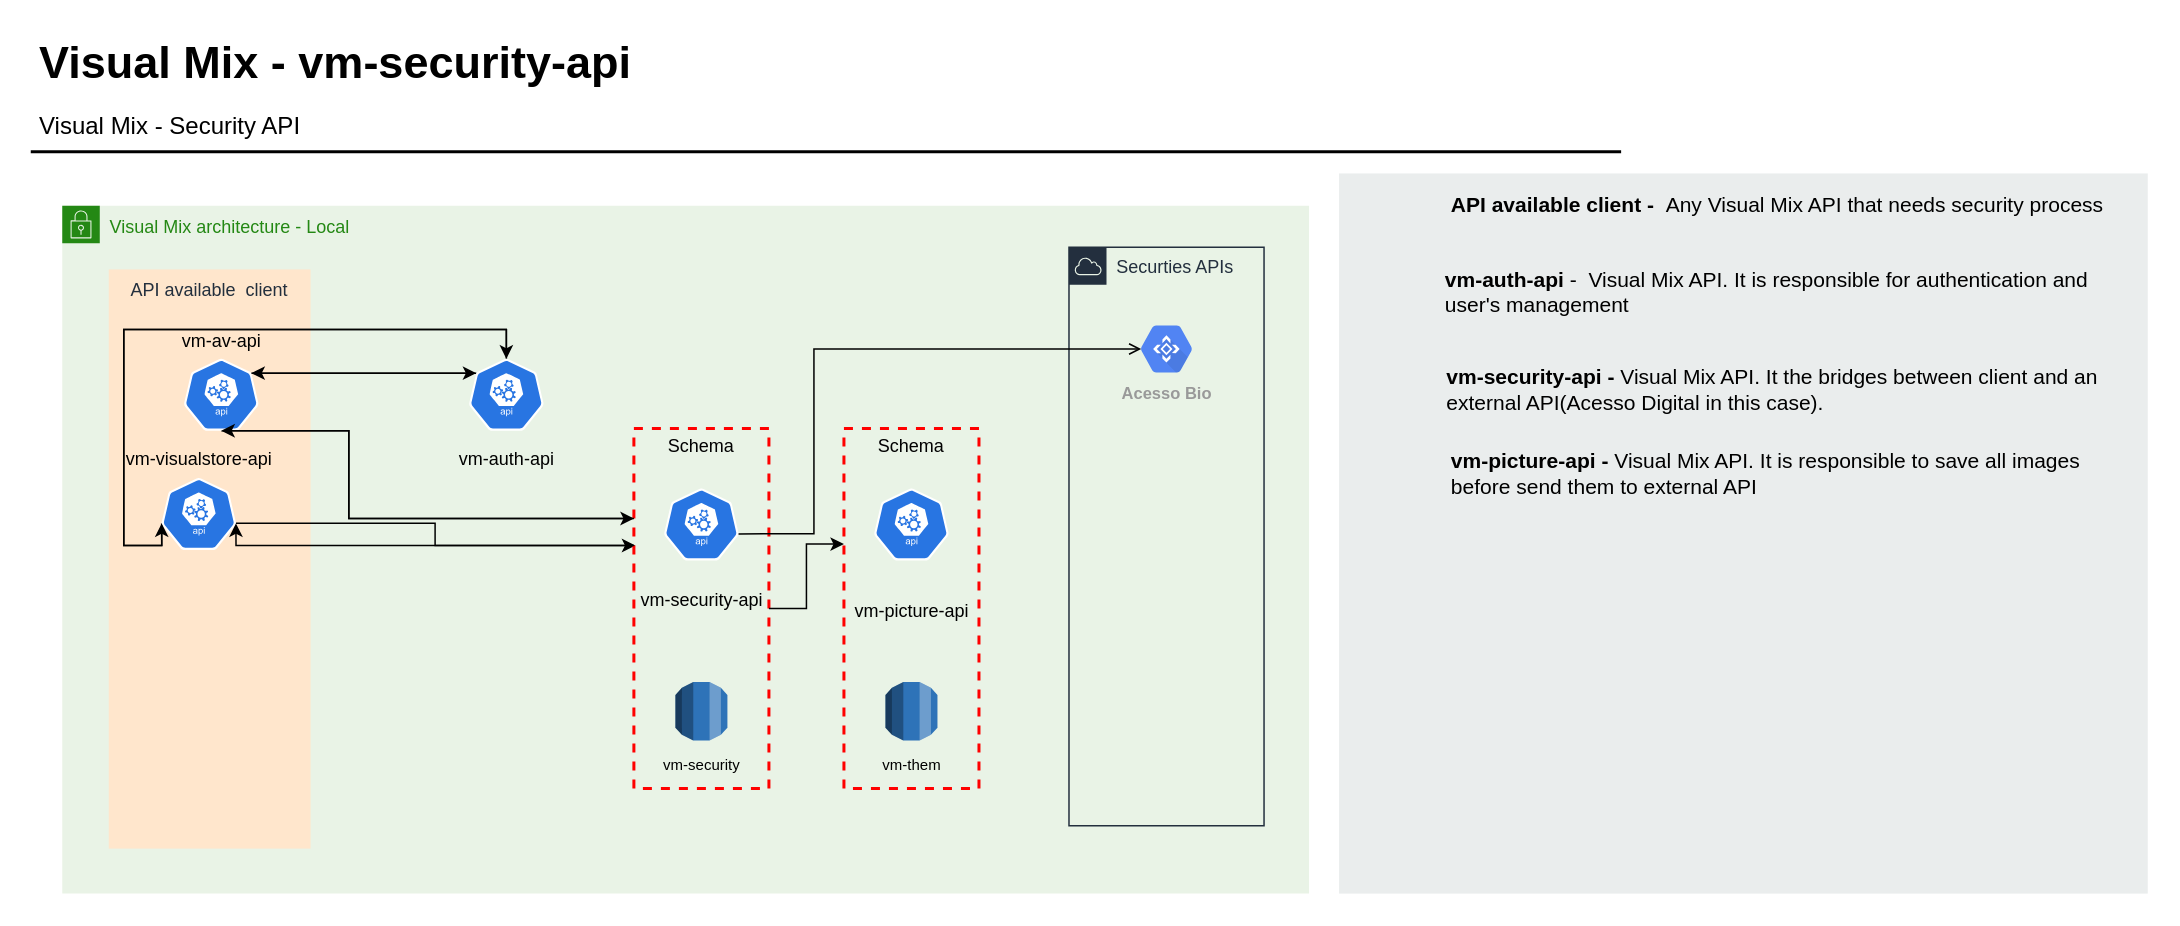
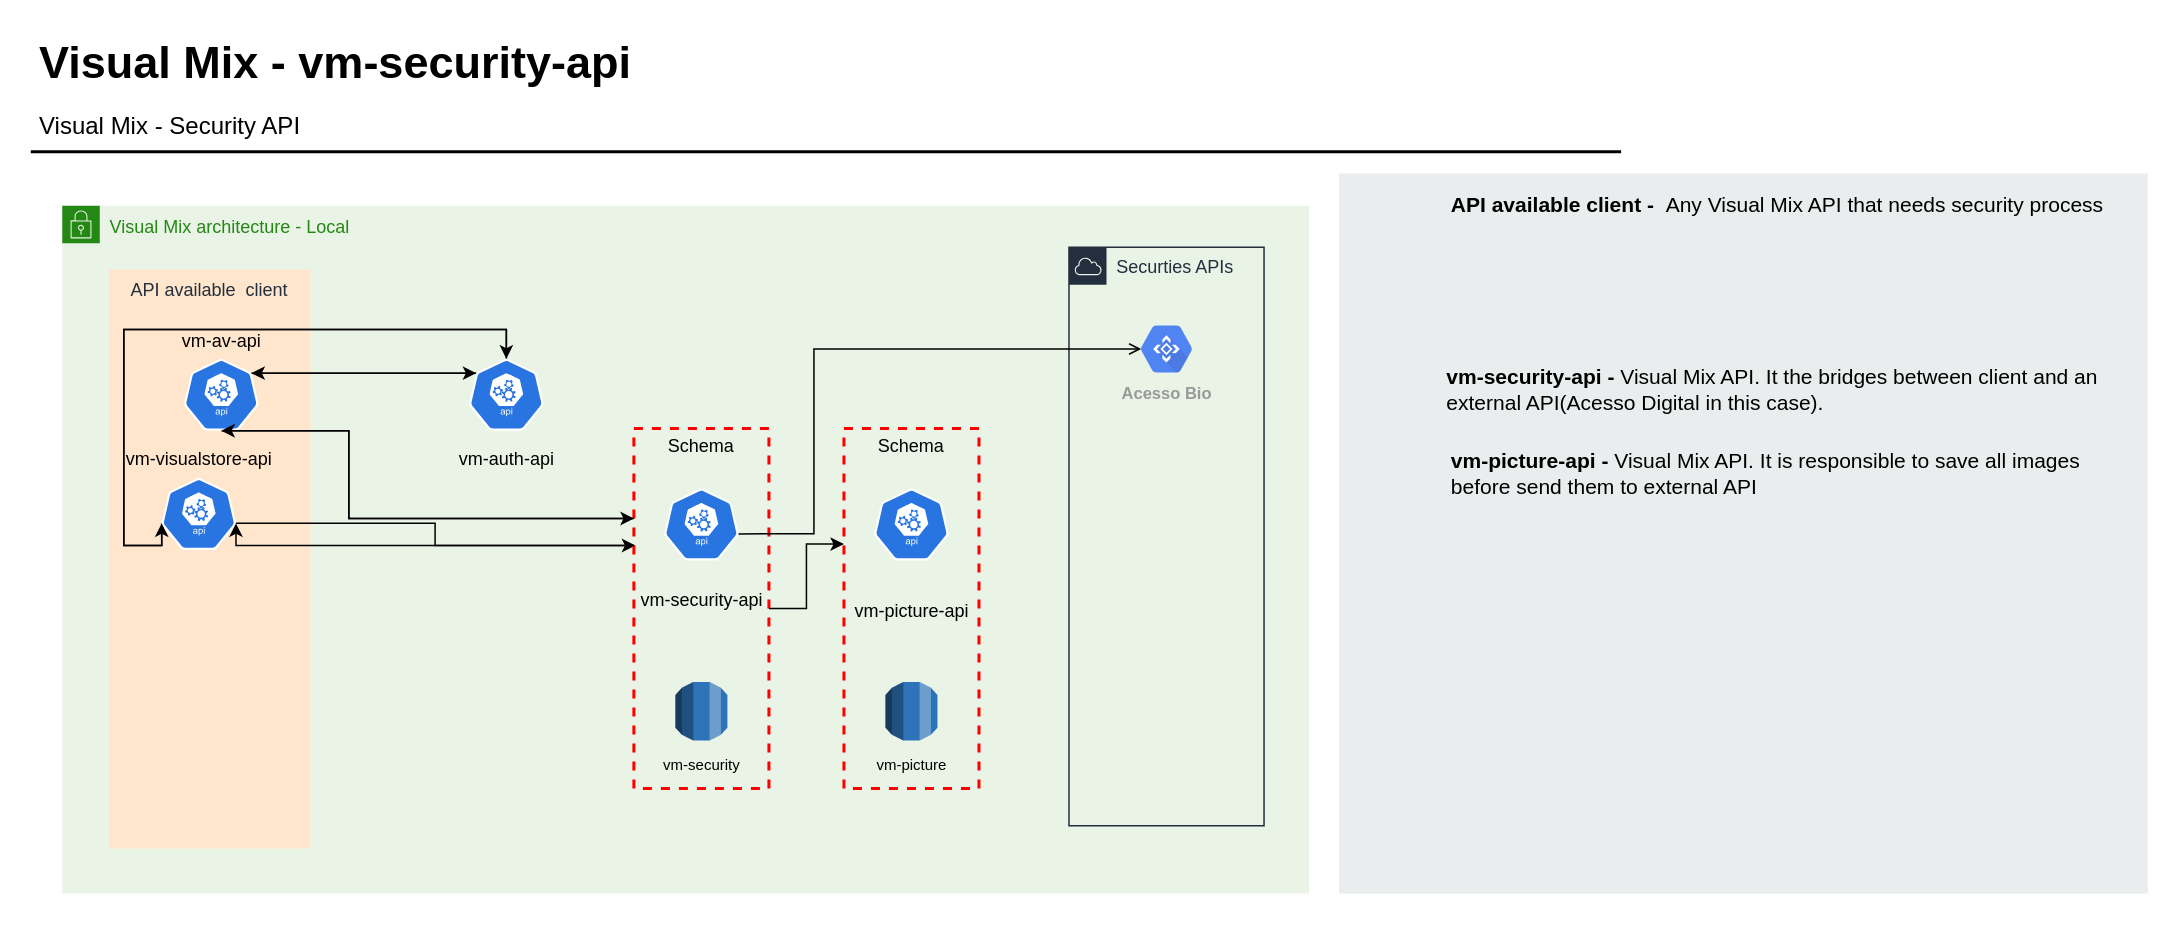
node "vm-auth-api - Visual Mix API. It is responsible for authentication and user's management": removed
node "vm-them": label "vm-them" -> "vm-picture"
